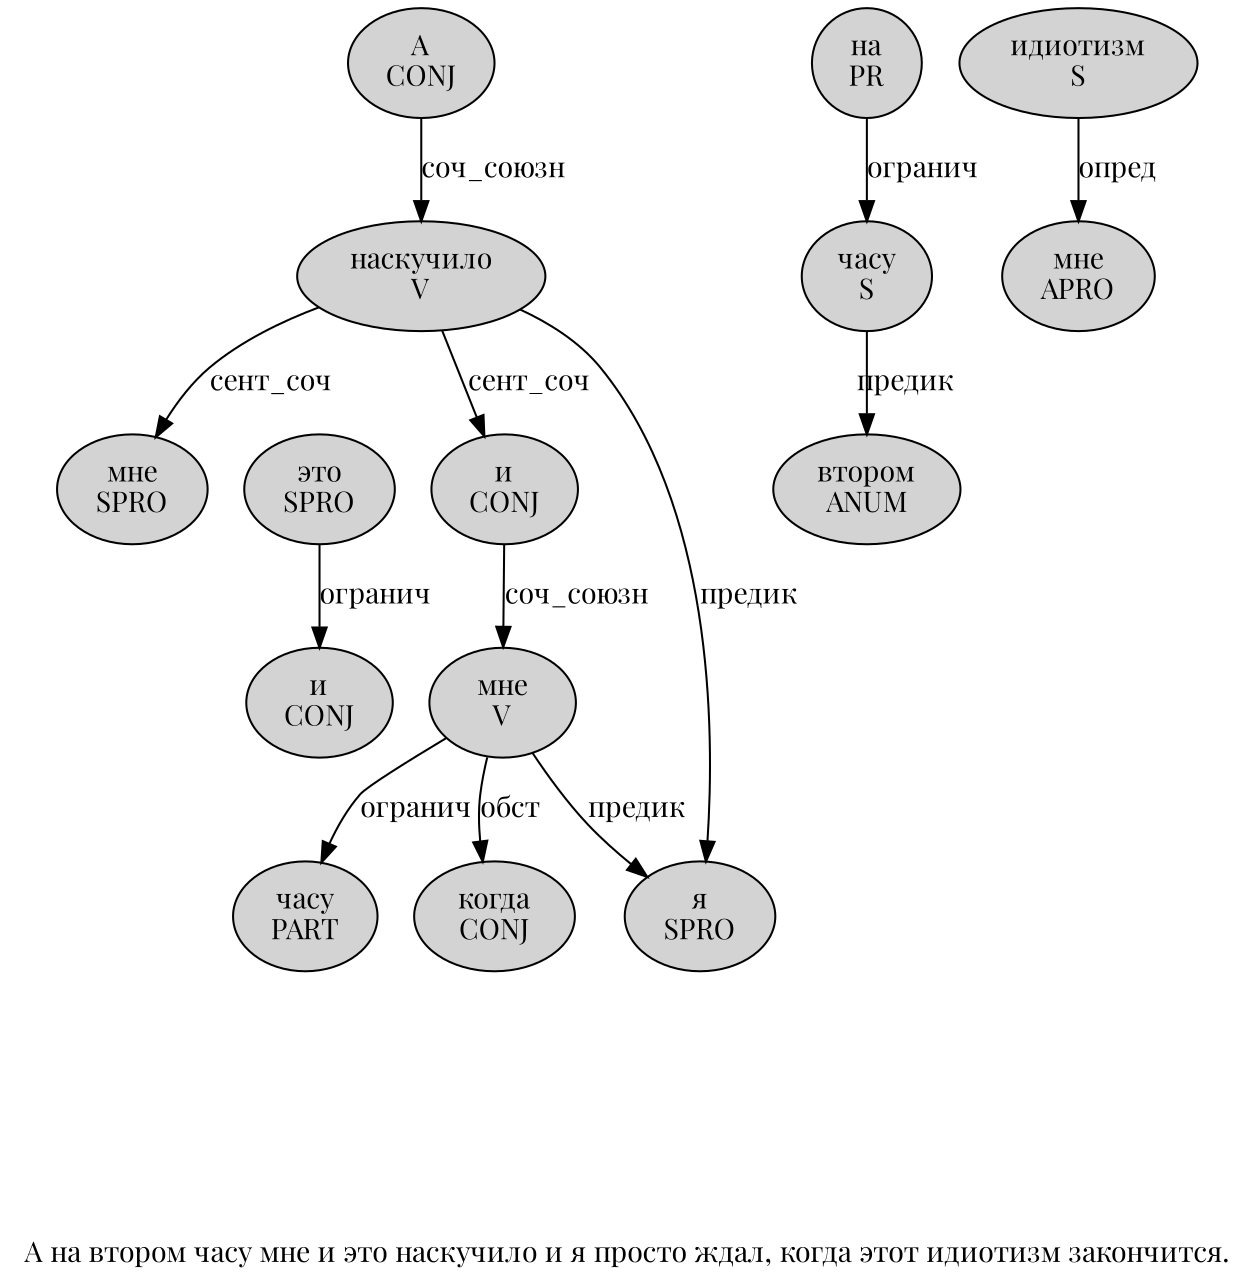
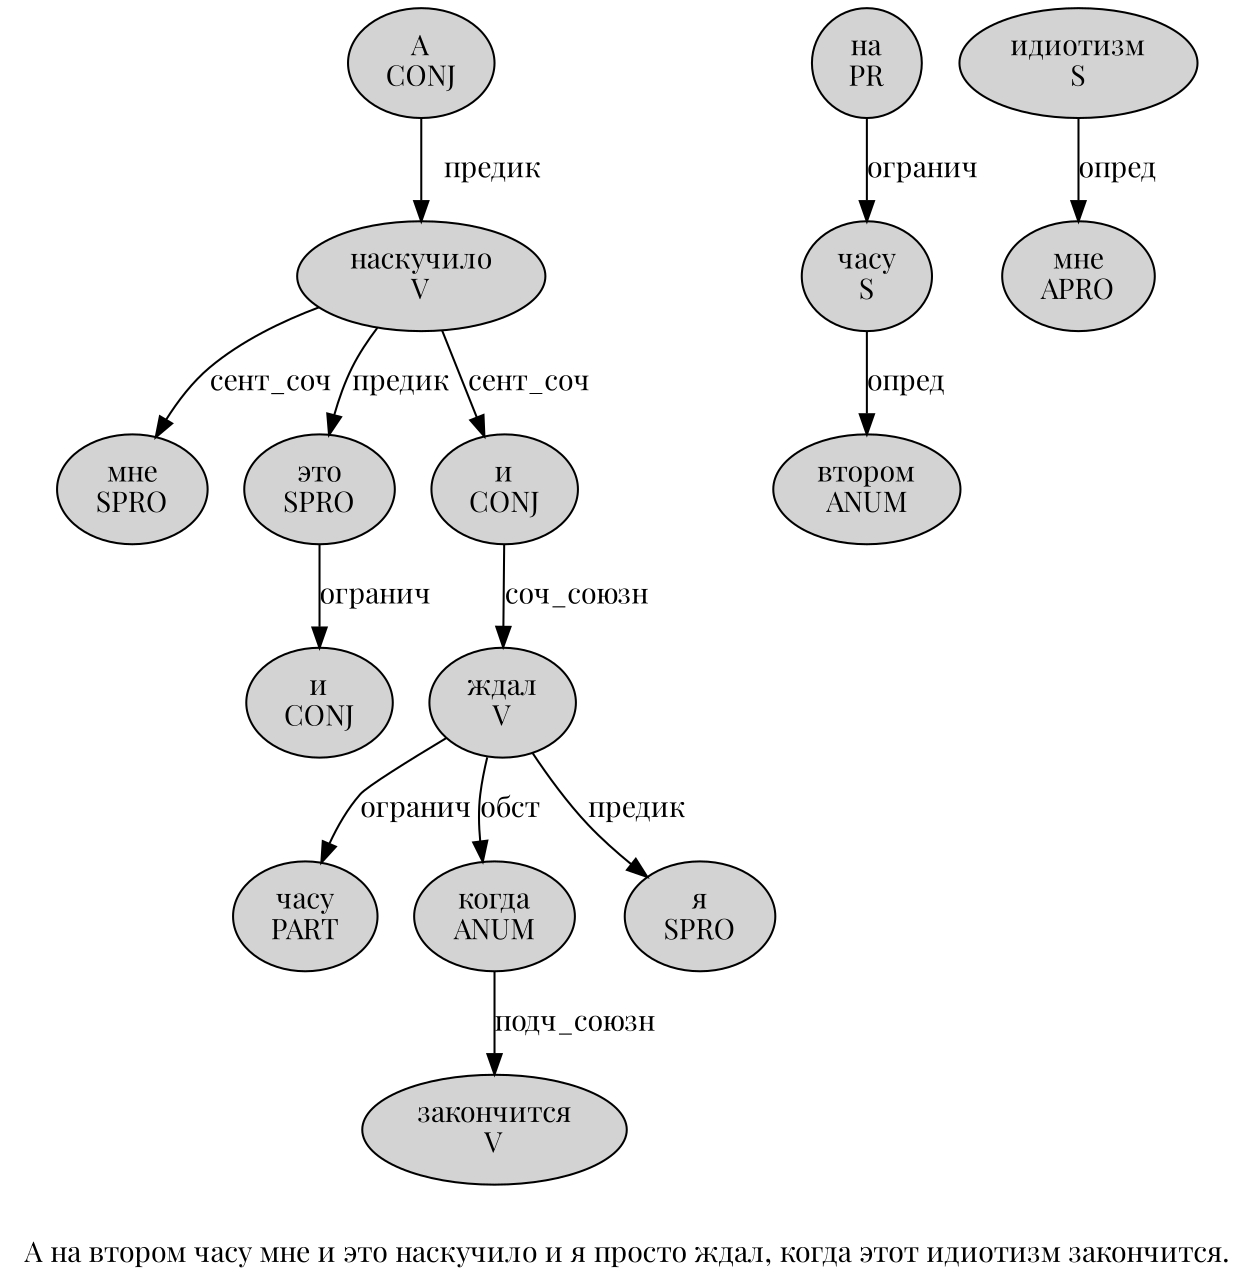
edge "А CONJ" -> "наскучило V": label "соч_союзн" -> "предик"
edge "часу S" -> "втором ANUM": label "предик" -> "опред"
edge "наскучило V" -> "я SPRO": now "наскучило V" -> "это SPRO"
node "мне V": label "мне V" -> "ждал V"
node "когда CONJ": label "когда CONJ" -> "когда ANUM"
node "закончится V": added
